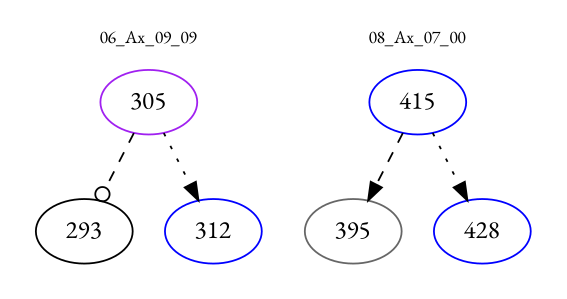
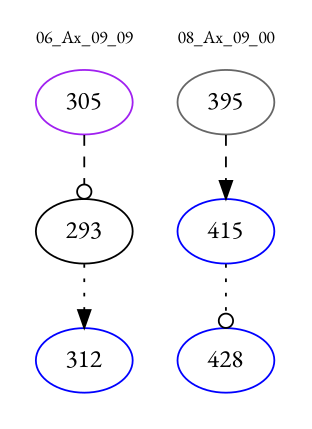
cluster "08_Ax_07_00": label "08_Ax_07_00" -> "08_Ax_09_00"
edge "305" -> "312": now "293" -> "312"
edge "415" -> "395": reversed
edge "415" -> "428": arrowhead normal -> odot
